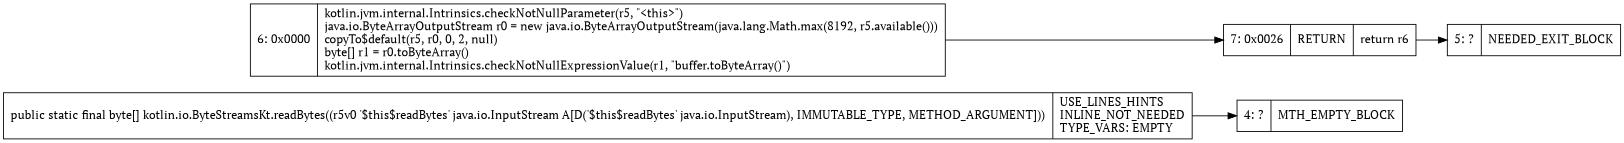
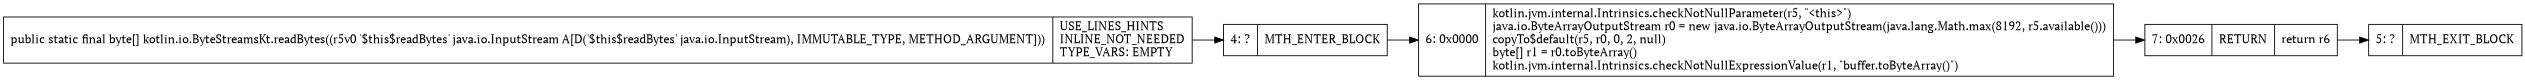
edge "4: ?" -> "6: 0x0000": added
node "5: ?": text "NEEDED_EXIT_BLOCK" -> "MTH_EXIT_BLOCK"
node "4: ?": text "MTH_EMPTY_BLOCK" -> "MTH_ENTER_BLOCK"
